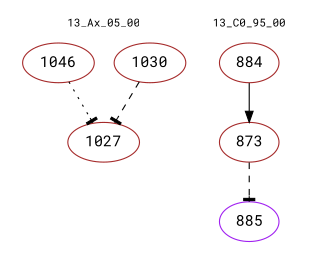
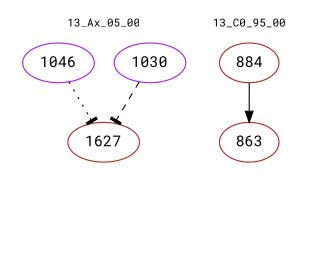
node "1046": color brown -> purple
node "1030": color brown -> purple
node "1027": label "1027" -> "1627"
node "873": label "873" -> "863"
node "885": removed
